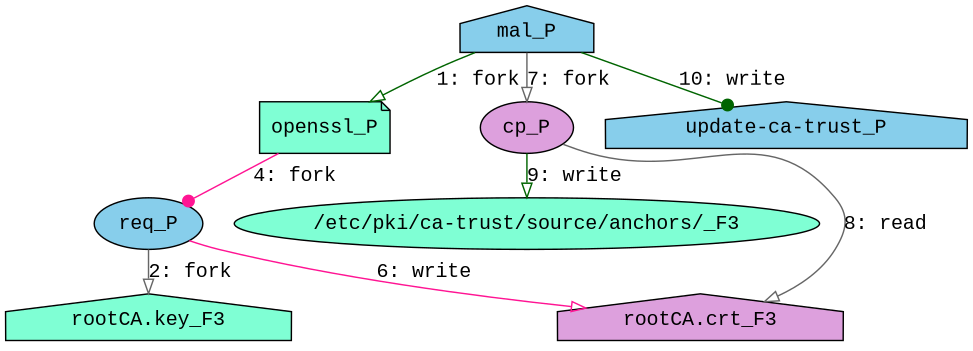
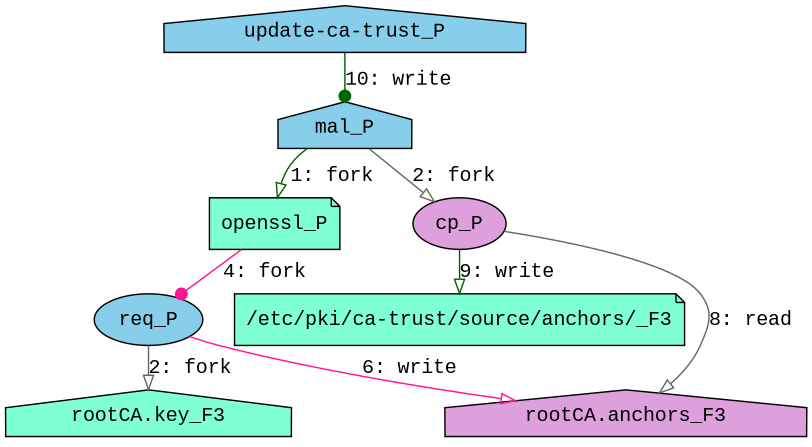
edge "mal_P" -> "update-ca-trust_P": reversed
edge "mal_P" -> "cp_P": label "7: fork" -> "2: fork"
node "/etc/pki/ca-trust/source/anchors/_F3": shape ellipse -> note
node "rootCA.crt_F3": label "rootCA.crt_F3" -> "rootCA.anchors_F3"
